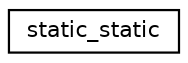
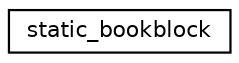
node "static_static": label "static_static" -> "static_bookblock"
